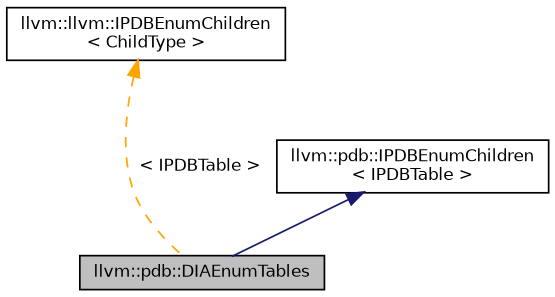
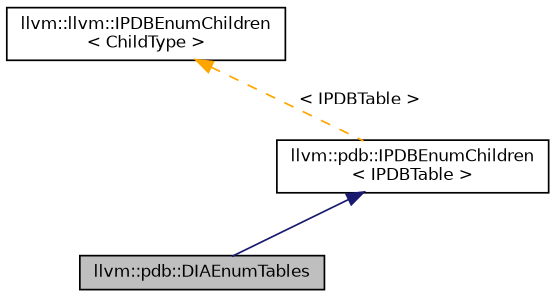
edge "llvm::pdb::DIAEnumTables" -> "llvm::llvm::IPDBEnumChildren < ChildType >": now "llvm::pdb::IPDBEnumChildren < IPDBTable >" -> "llvm::llvm::IPDBEnumChildren < ChildType >"
